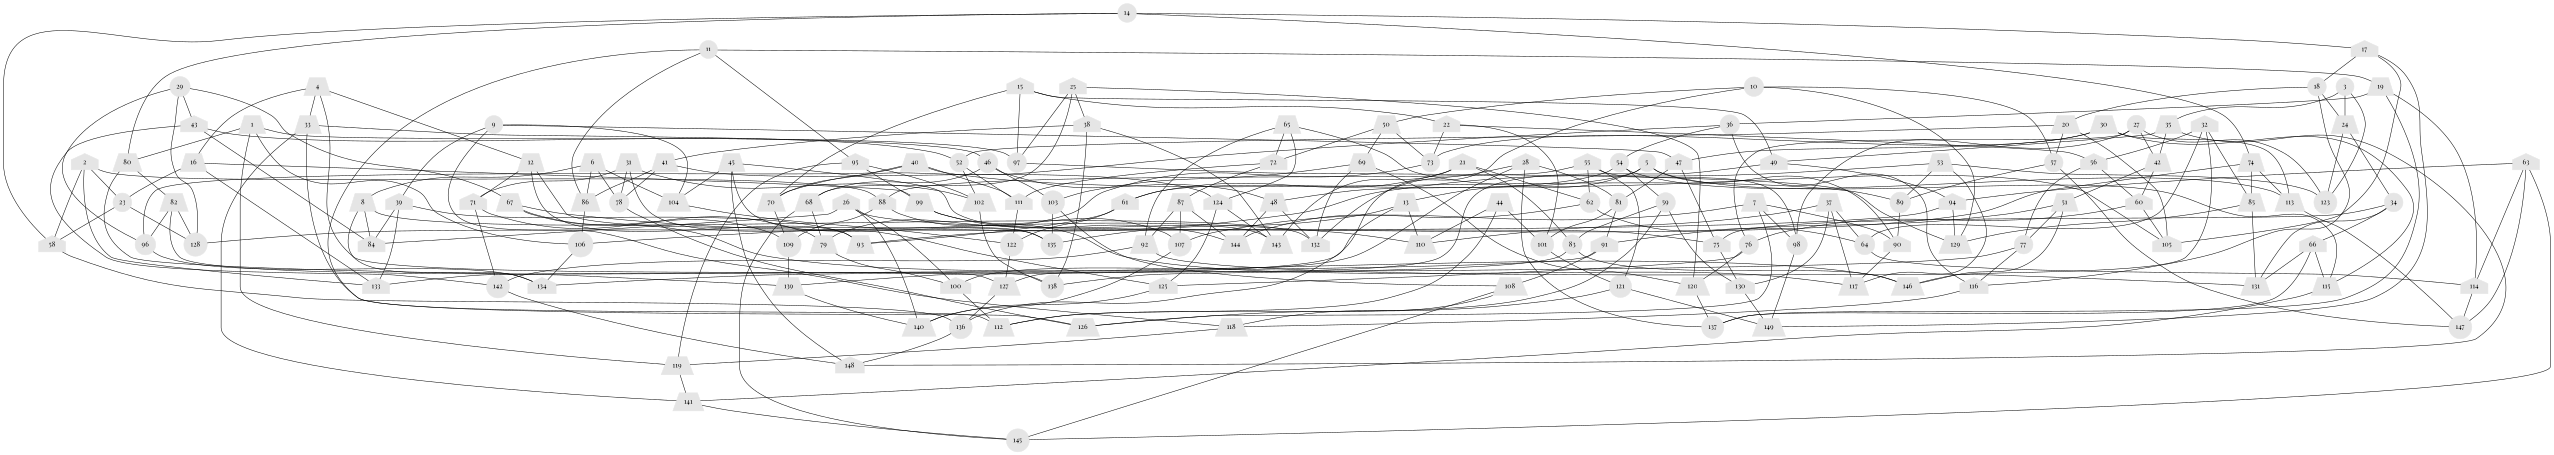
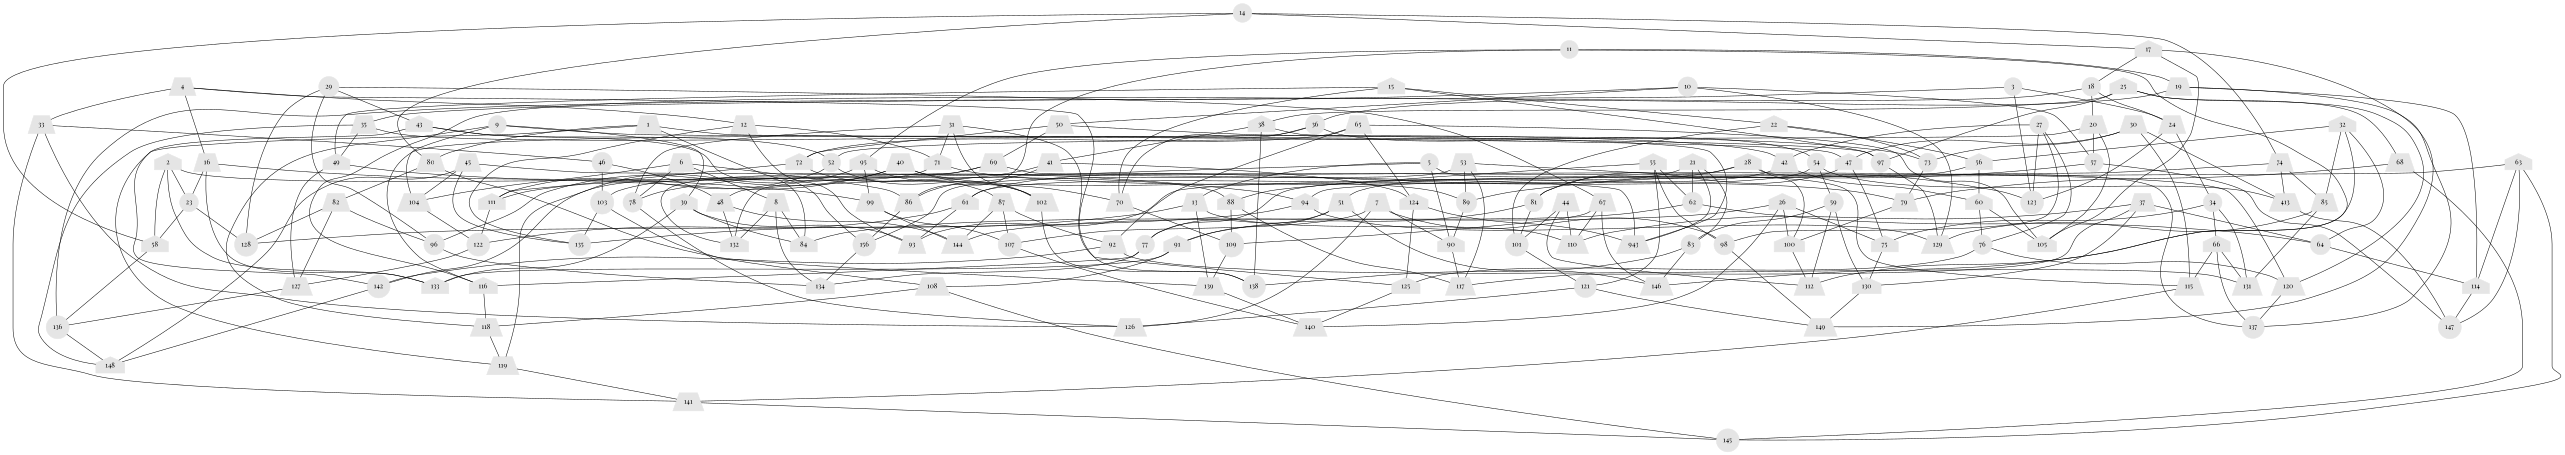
edge "46" -- "68": removed
node "113": label "113" -> "413"
node "106": label "106" -> "156"
node "143": label "143" -> "943"
